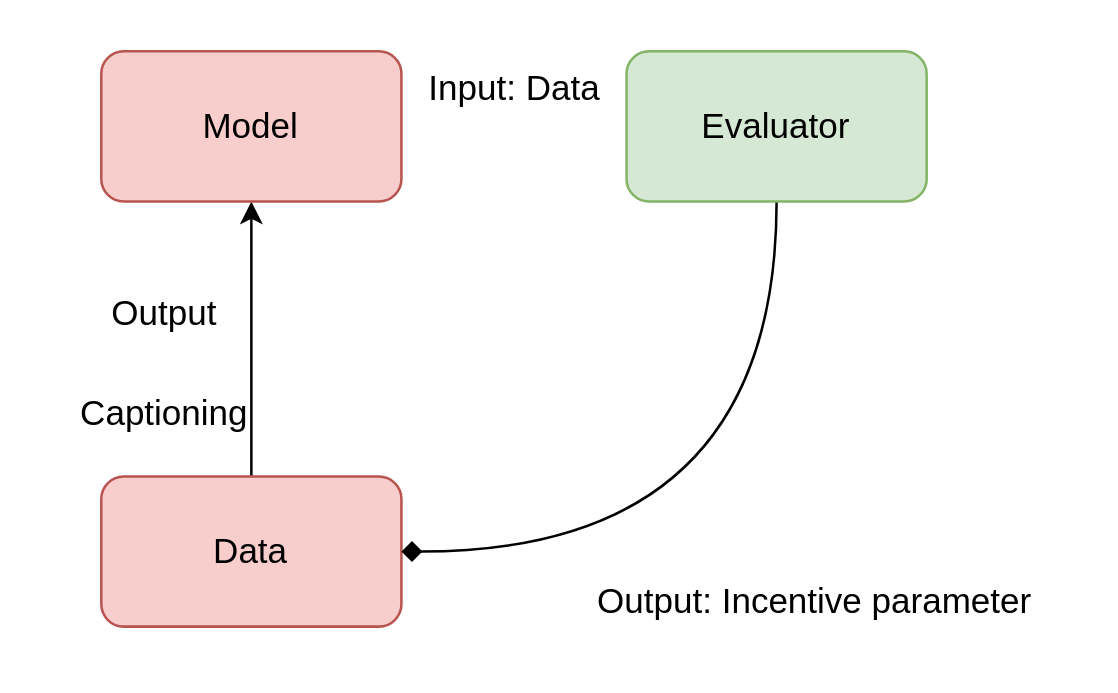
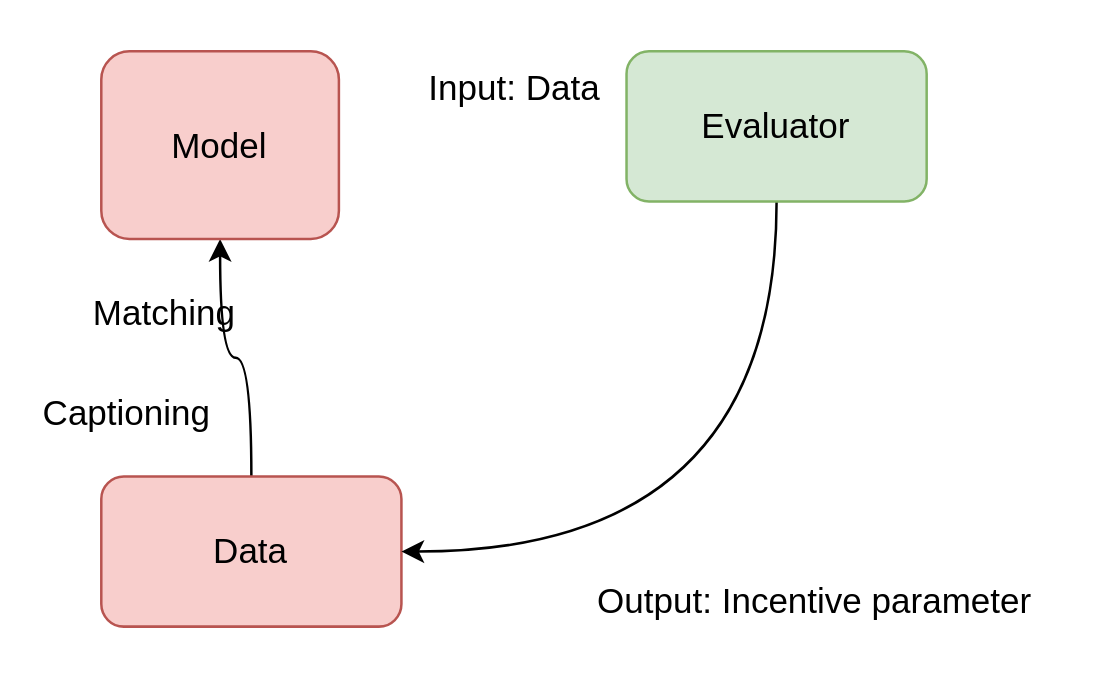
node "Model": size 300x150 -> 238x188
node "Output": label "Output" -> "Matching"
node "Captioning": moved (164, 414) -> (126, 414)
edge "Evaluator" -> "Data": arrowhead diamond -> classic
